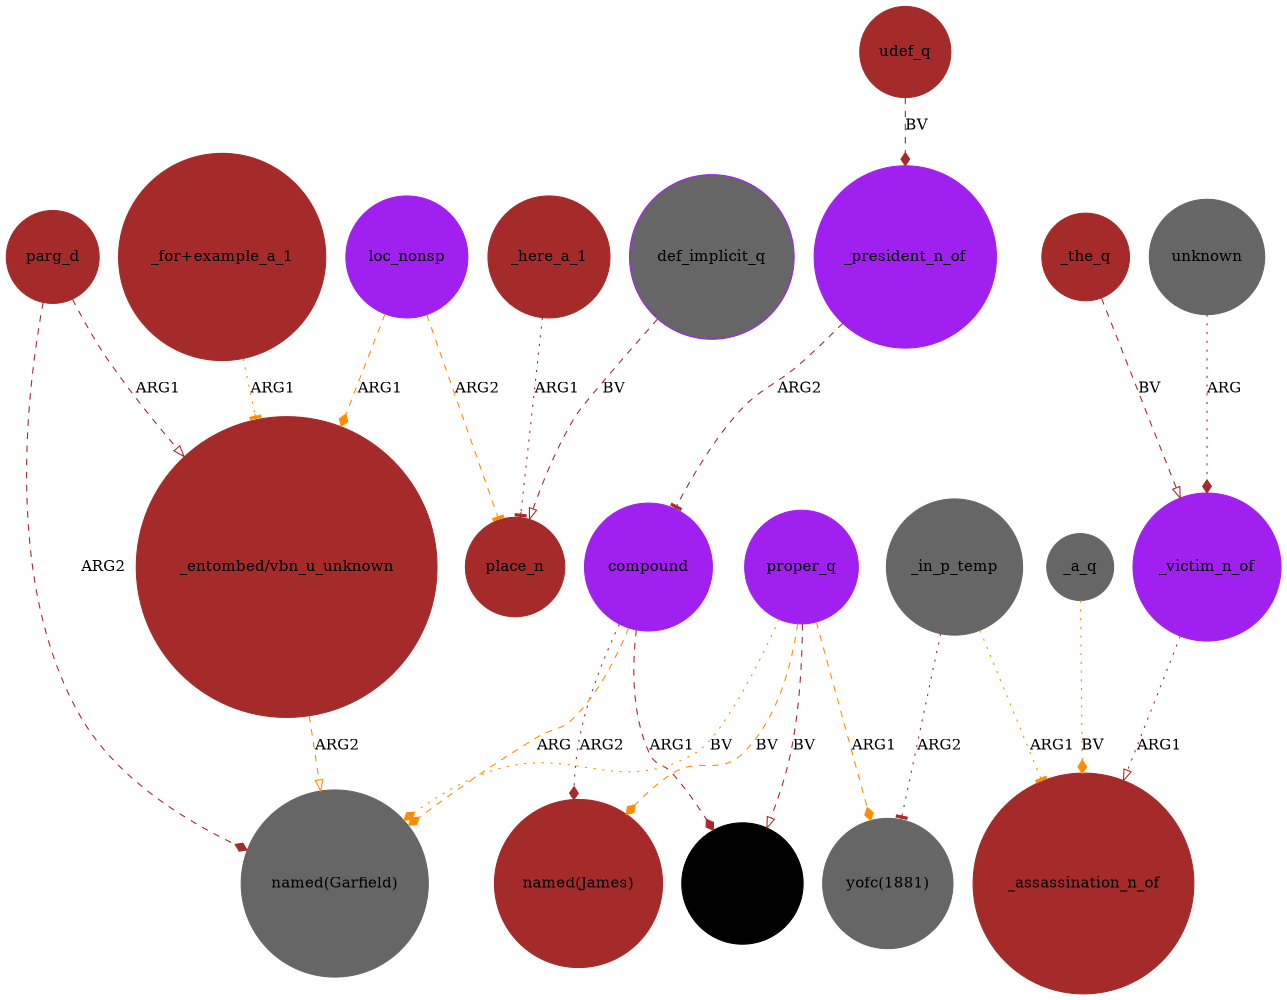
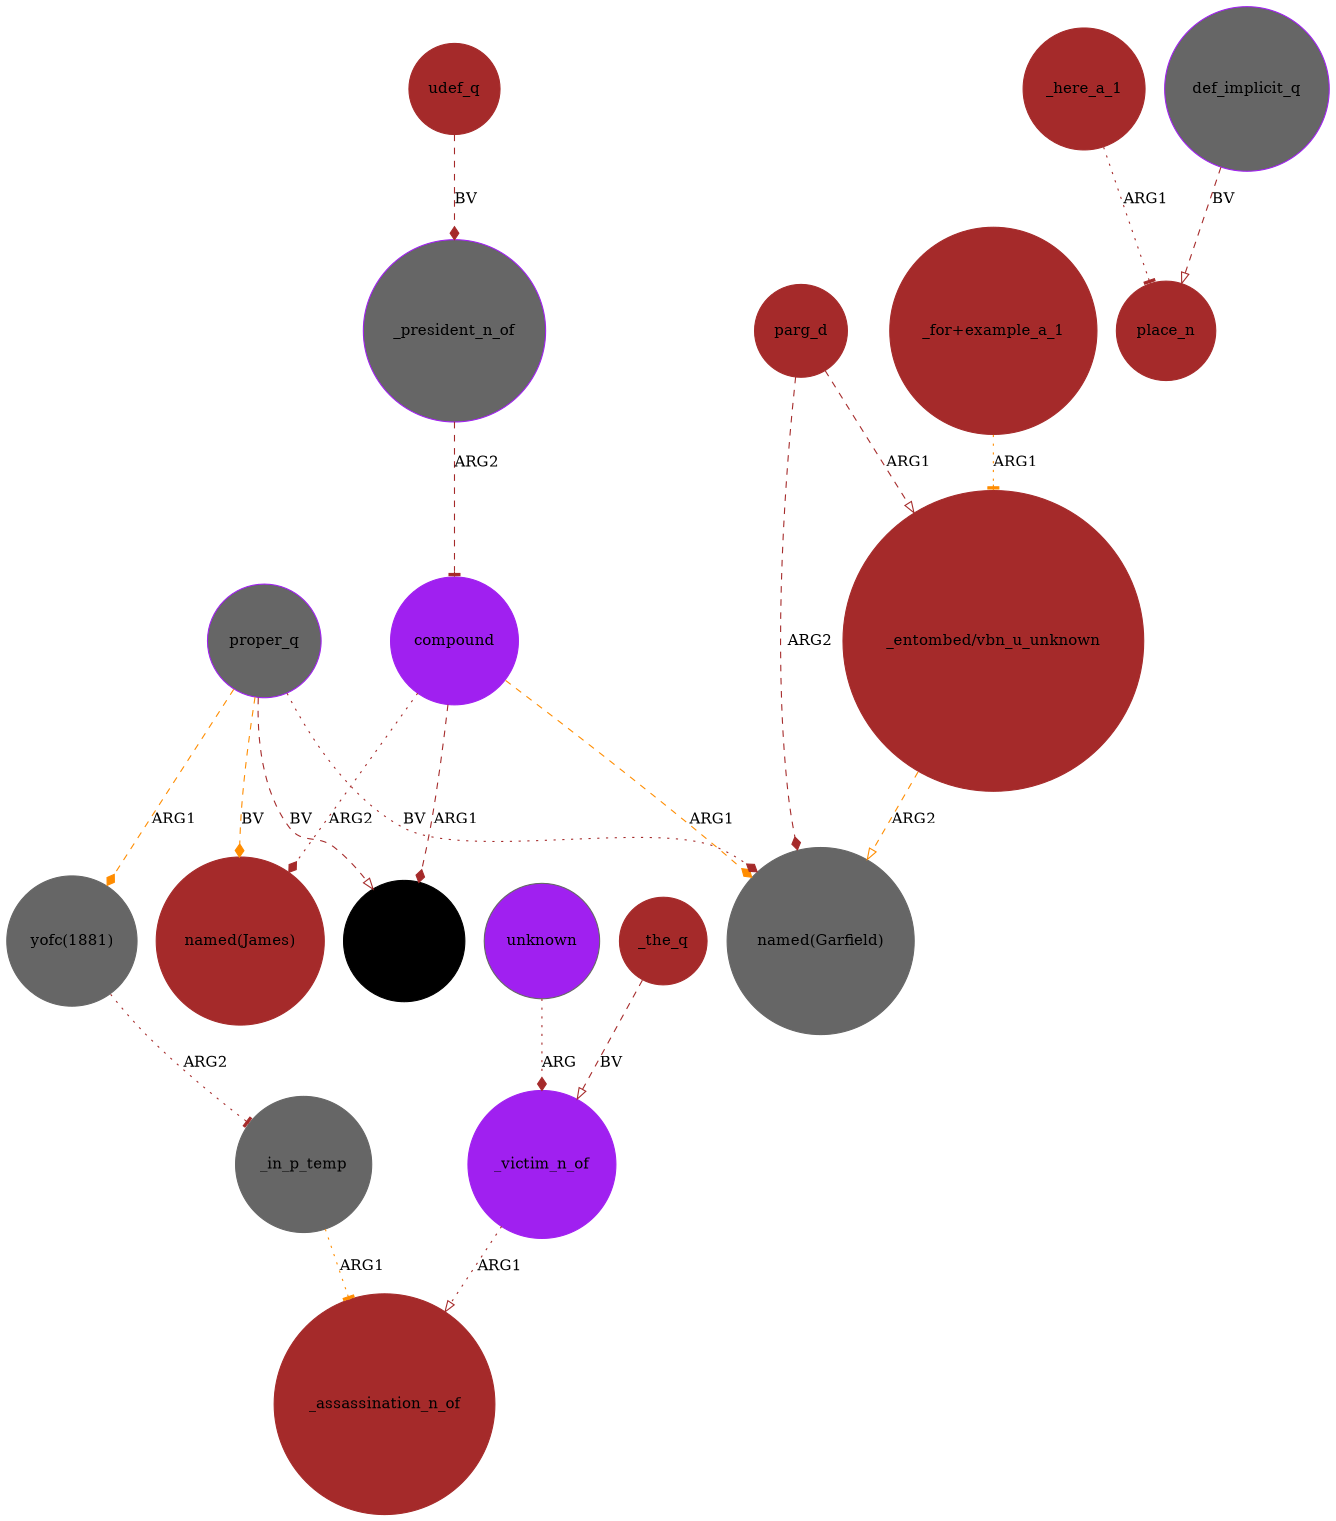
node "loc_nonsp": removed
node "_president_n_of": fillcolor purple -> gray40
node "unknown": fillcolor gray40 -> purple
node "proper_q": fillcolor purple -> gray40
node "_a_q": removed
edge "_in_p_temp" -> "yofc(1881)": reversed
edge "compound" -> "named(Garfield)": label "ARG" -> "ARG1"
edge "proper_q" -> "named(Garfield)": color darkorange -> brown
